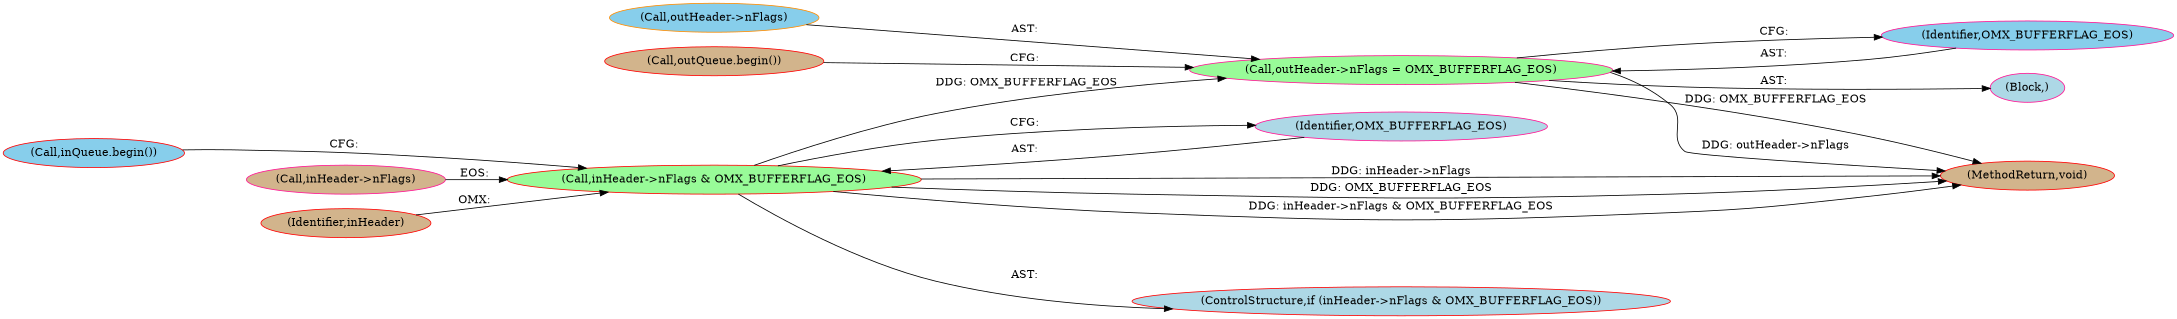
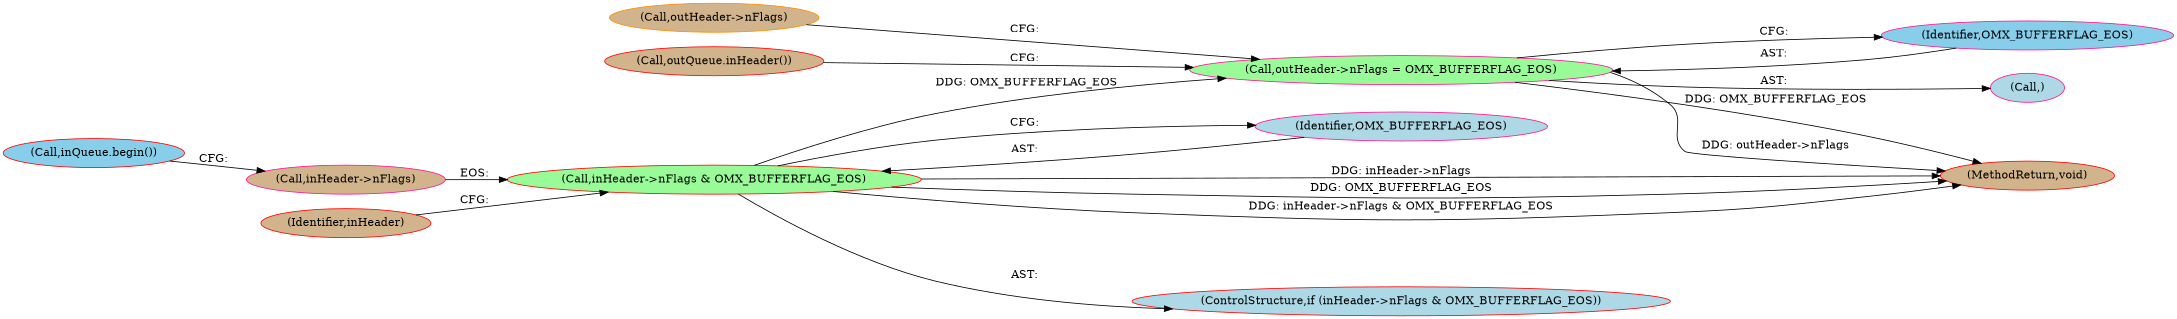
node "(Call,outHeader->nFlags)": fillcolor skyblue -> tan
edge "(Call,outHeader->nFlags)" -> "(Call,outHeader->nFlags = OMX_BUFFERFLAG_EOS)": label "AST: " -> "CFG: "
node "(Call,outQueue.begin())": label "(Call,outQueue.begin())" -> "(Call,outQueue.inHeader())"
node "(Block,)": label "(Block,)" -> "(Call,)"
edge "(Call,inQueue.begin())" -> "(Call,inHeader->nFlags & OMX_BUFFERFLAG_EOS)": now "(Call,inQueue.begin())" -> "(Call,inHeader->nFlags)"
edge "(Identifier,inHeader)" -> "(Call,inHeader->nFlags & OMX_BUFFERFLAG_EOS)": label "OMX: " -> "CFG: "
